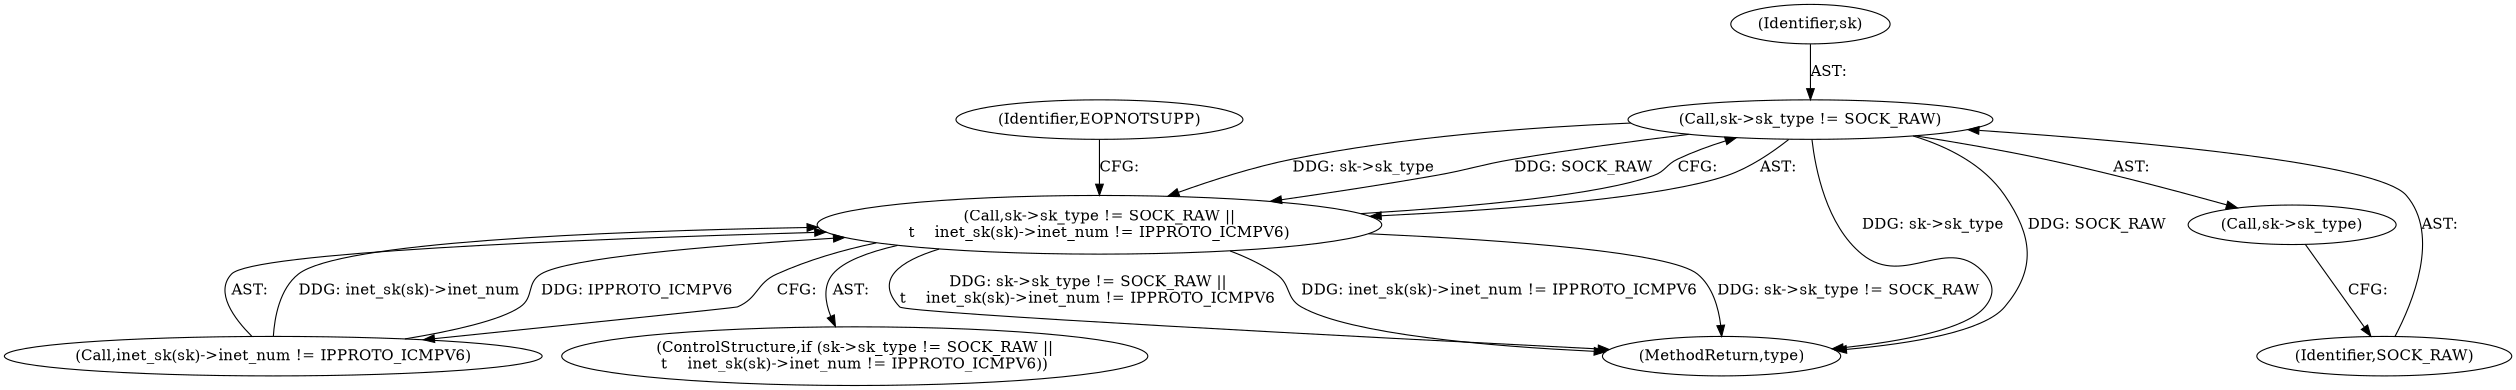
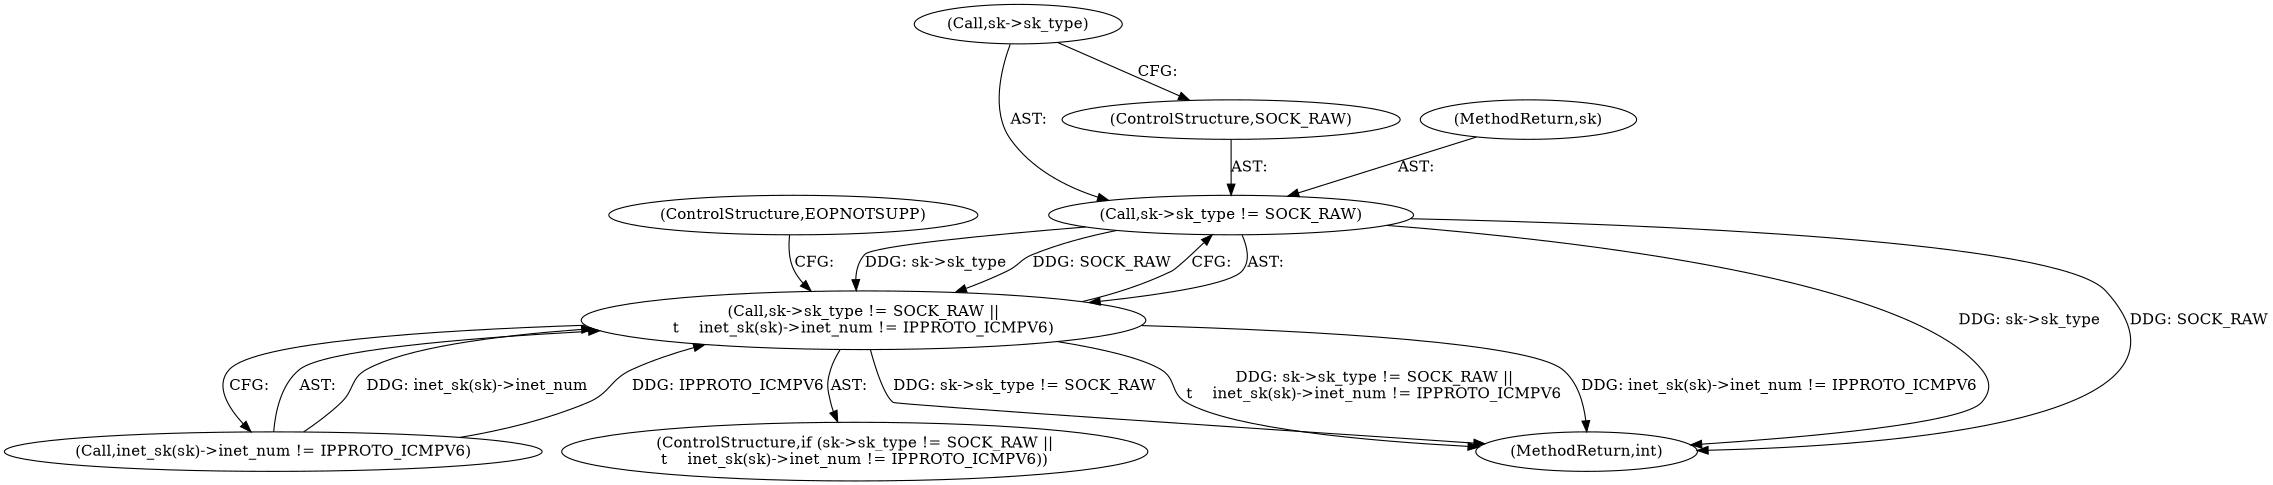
node "(Identifier,sk)": label "(Identifier,sk)" -> "(MethodReturn,sk)"
node "(Identifier,EOPNOTSUPP)": label "(Identifier,EOPNOTSUPP)" -> "(ControlStructure,EOPNOTSUPP)"
edge "(Call,sk->sk_type != SOCK_RAW)" -> "(Call,sk->sk_type)": reversed
node "(MethodReturn,type)": label "(MethodReturn,type)" -> "(MethodReturn,int)"
node "(Identifier,SOCK_RAW)": label "(Identifier,SOCK_RAW)" -> "(ControlStructure,SOCK_RAW)"
